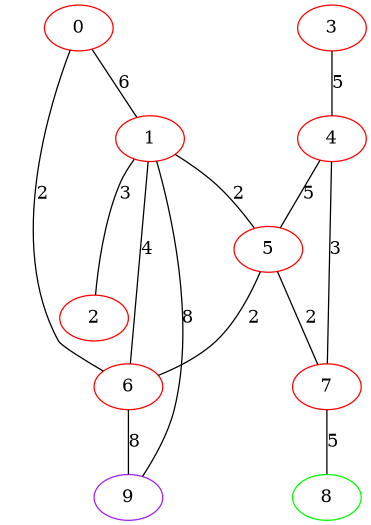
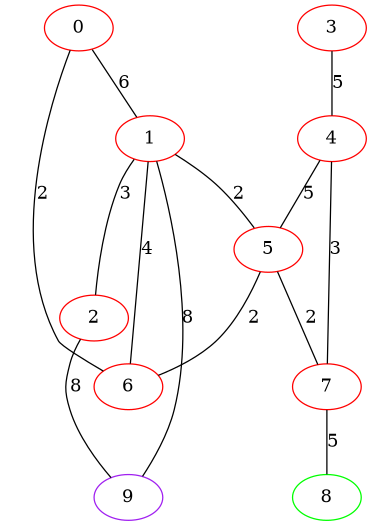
edge "6" -- "9": now "2" -- "9"
